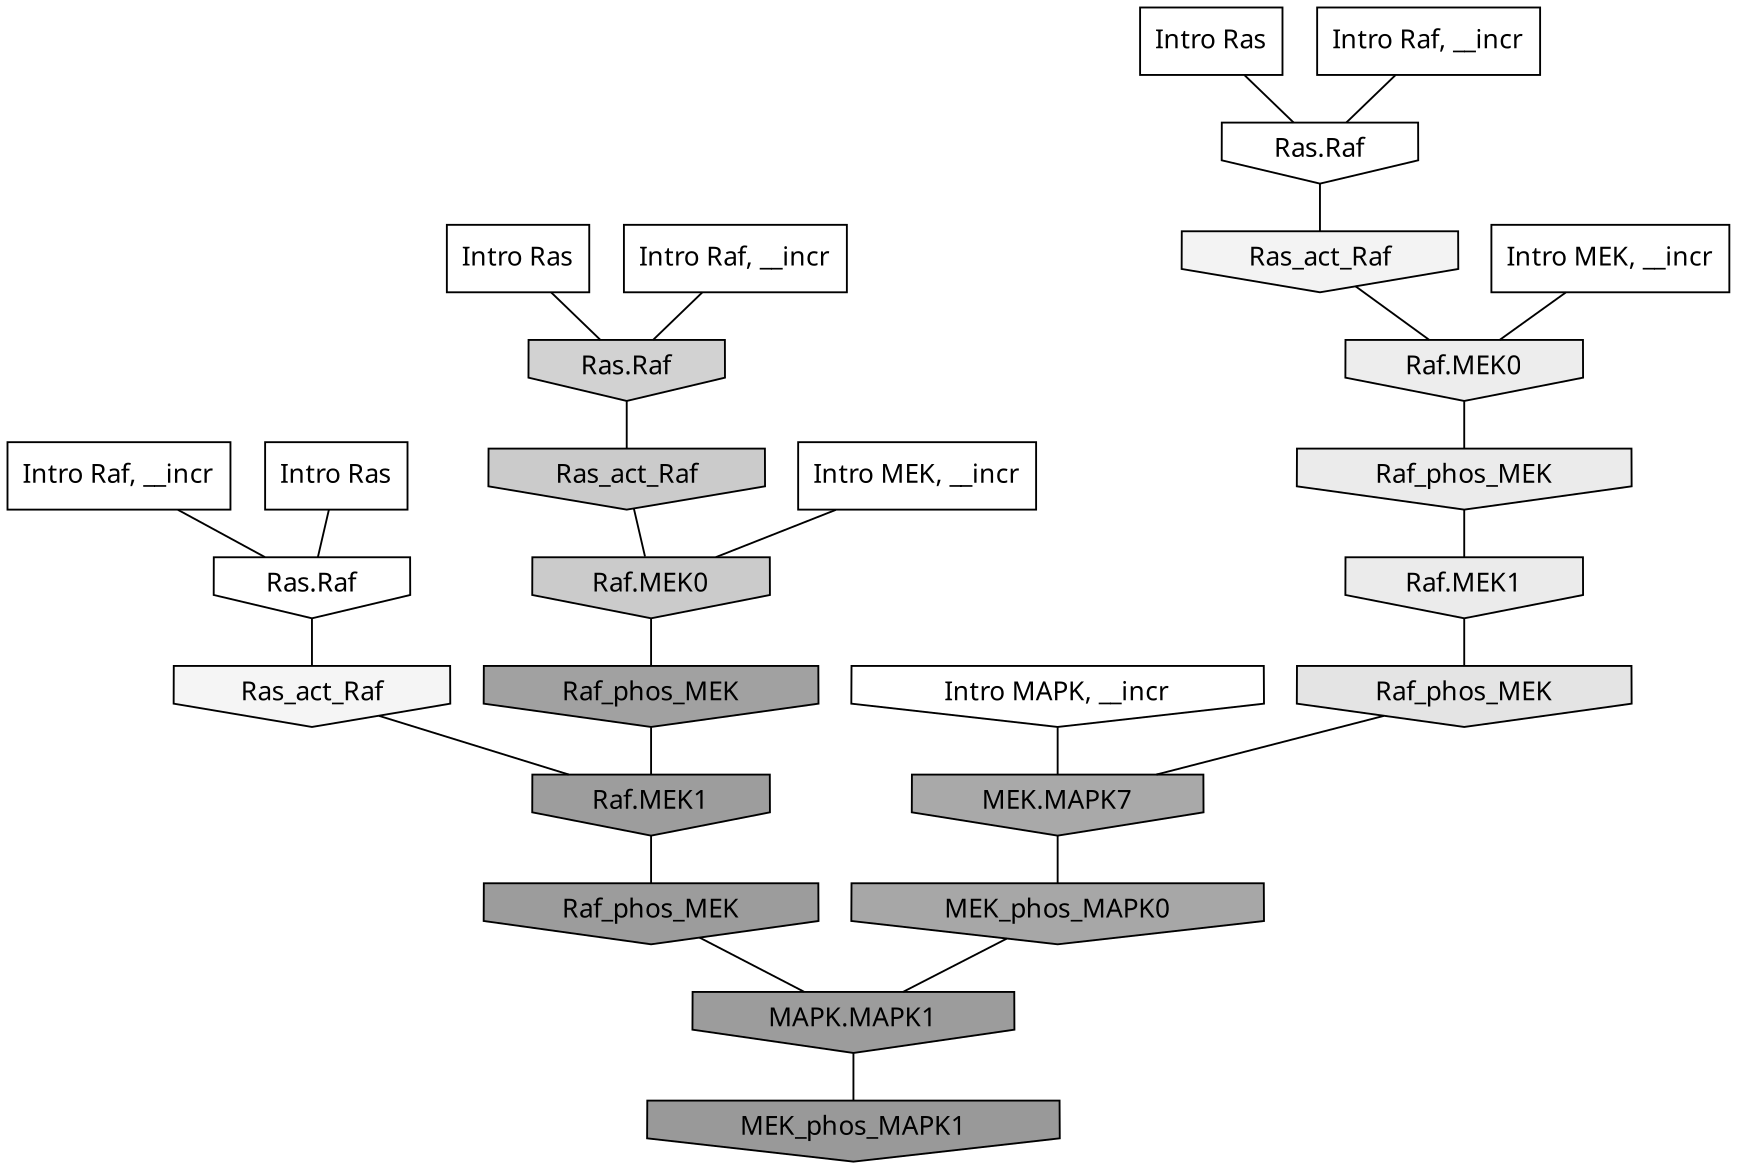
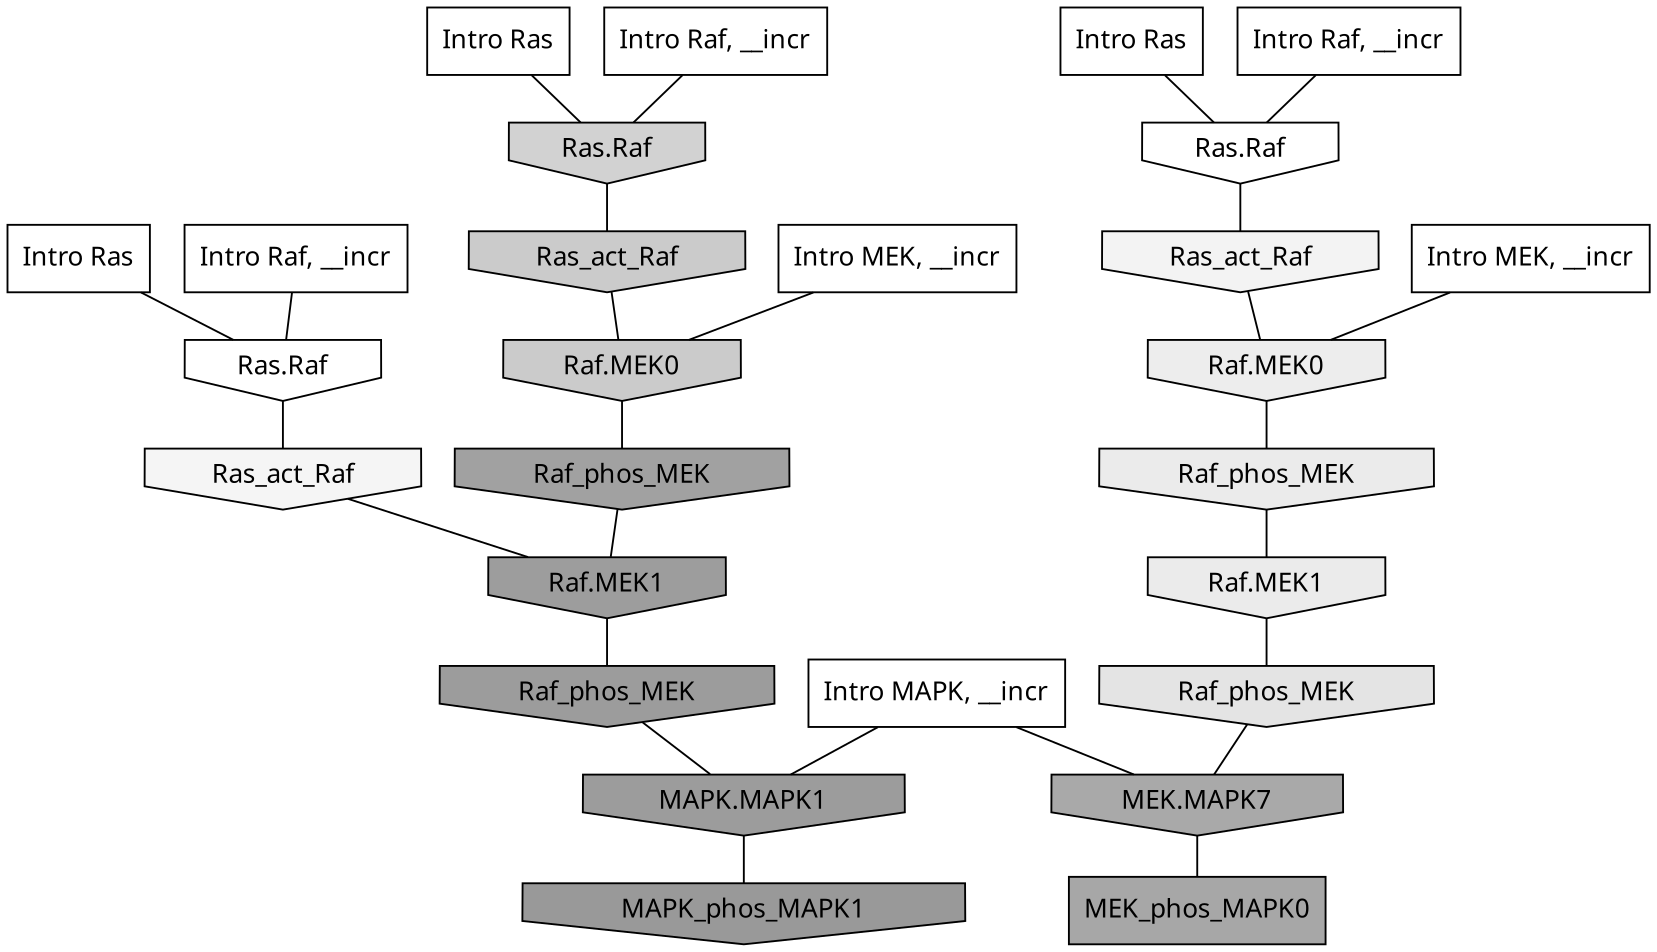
node "Intro MAPK, __incr": shape invhouse -> box
node "MEK_phos_MAPK0": shape invhouse -> box
edge "MEK_phos_MAPK0" -- "MAPK.MAPK1": now "Intro MAPK, __incr" -- "MAPK.MAPK1"
node "MEK_phos_MAPK1": label "MEK_phos_MAPK1" -> "MAPK_phos_MAPK1"
